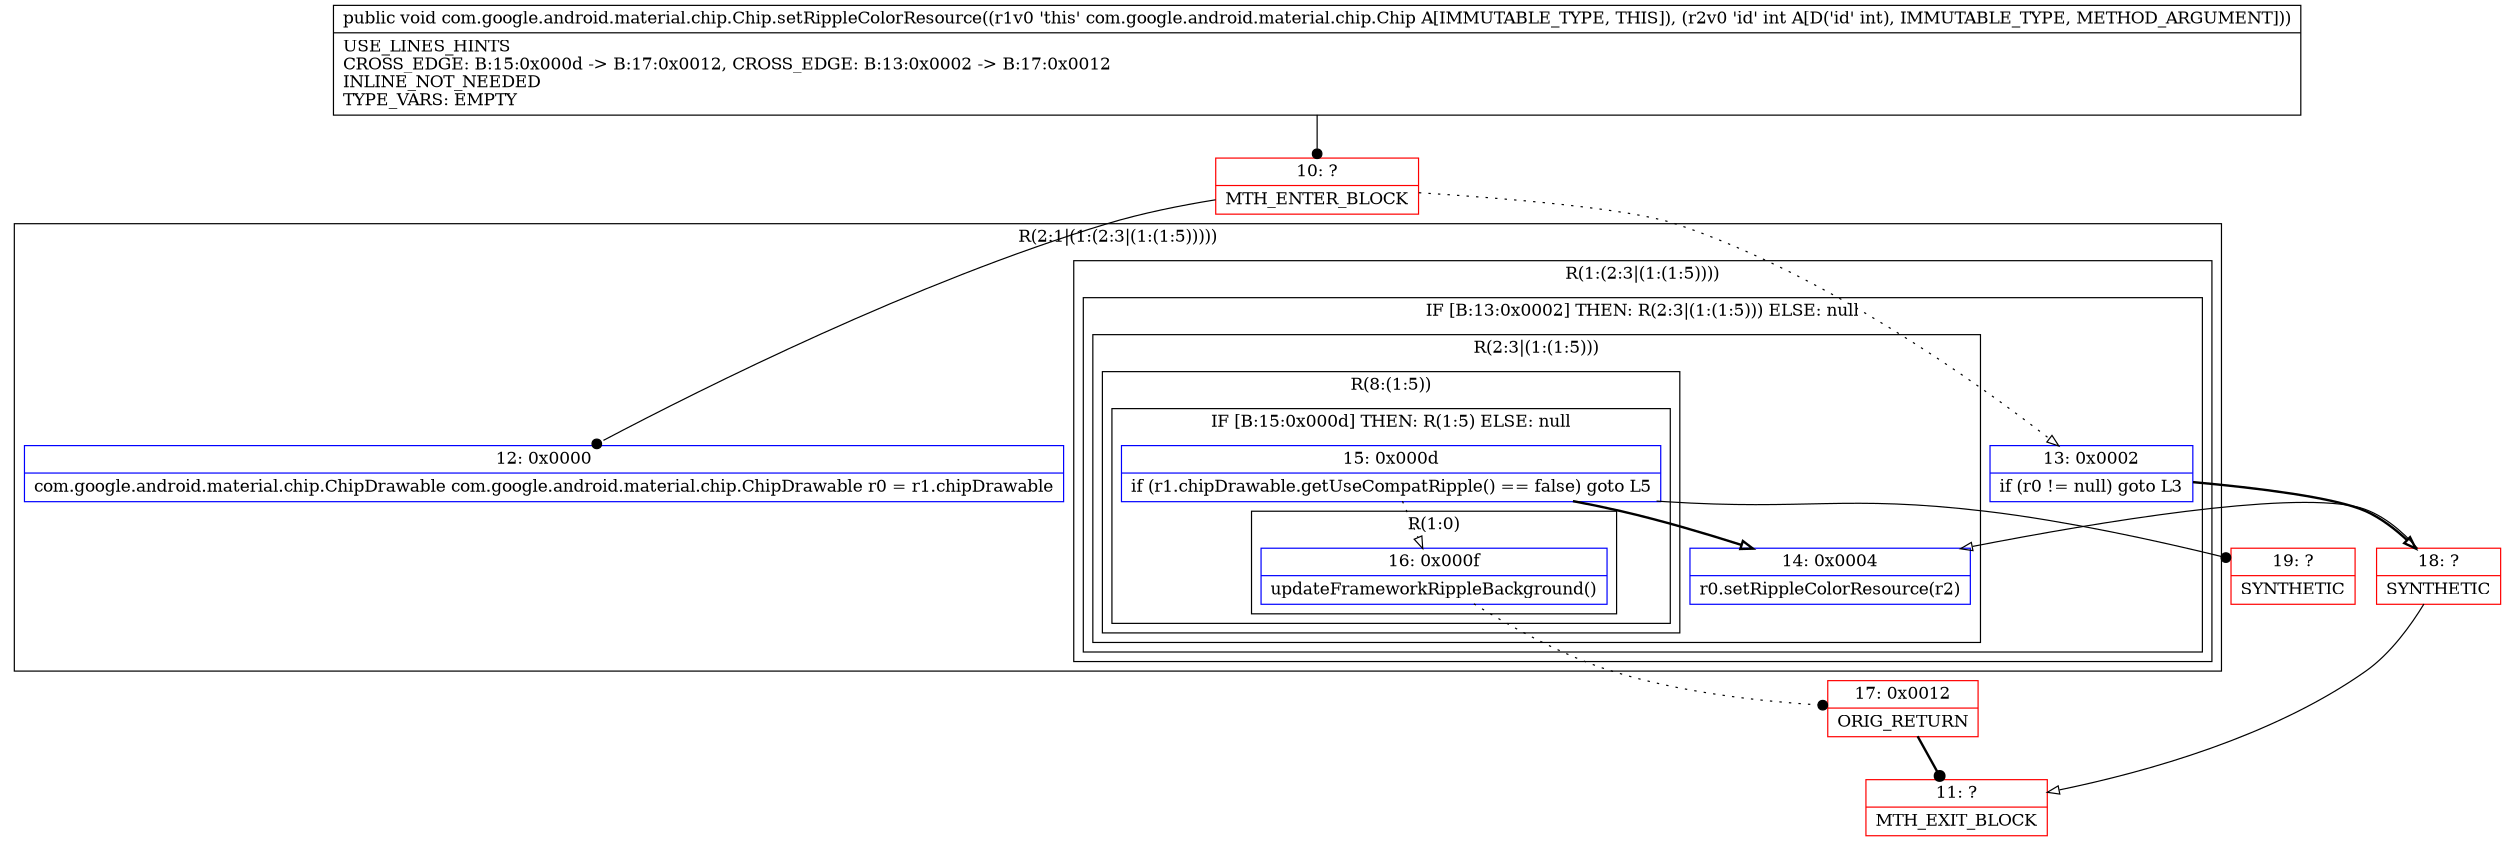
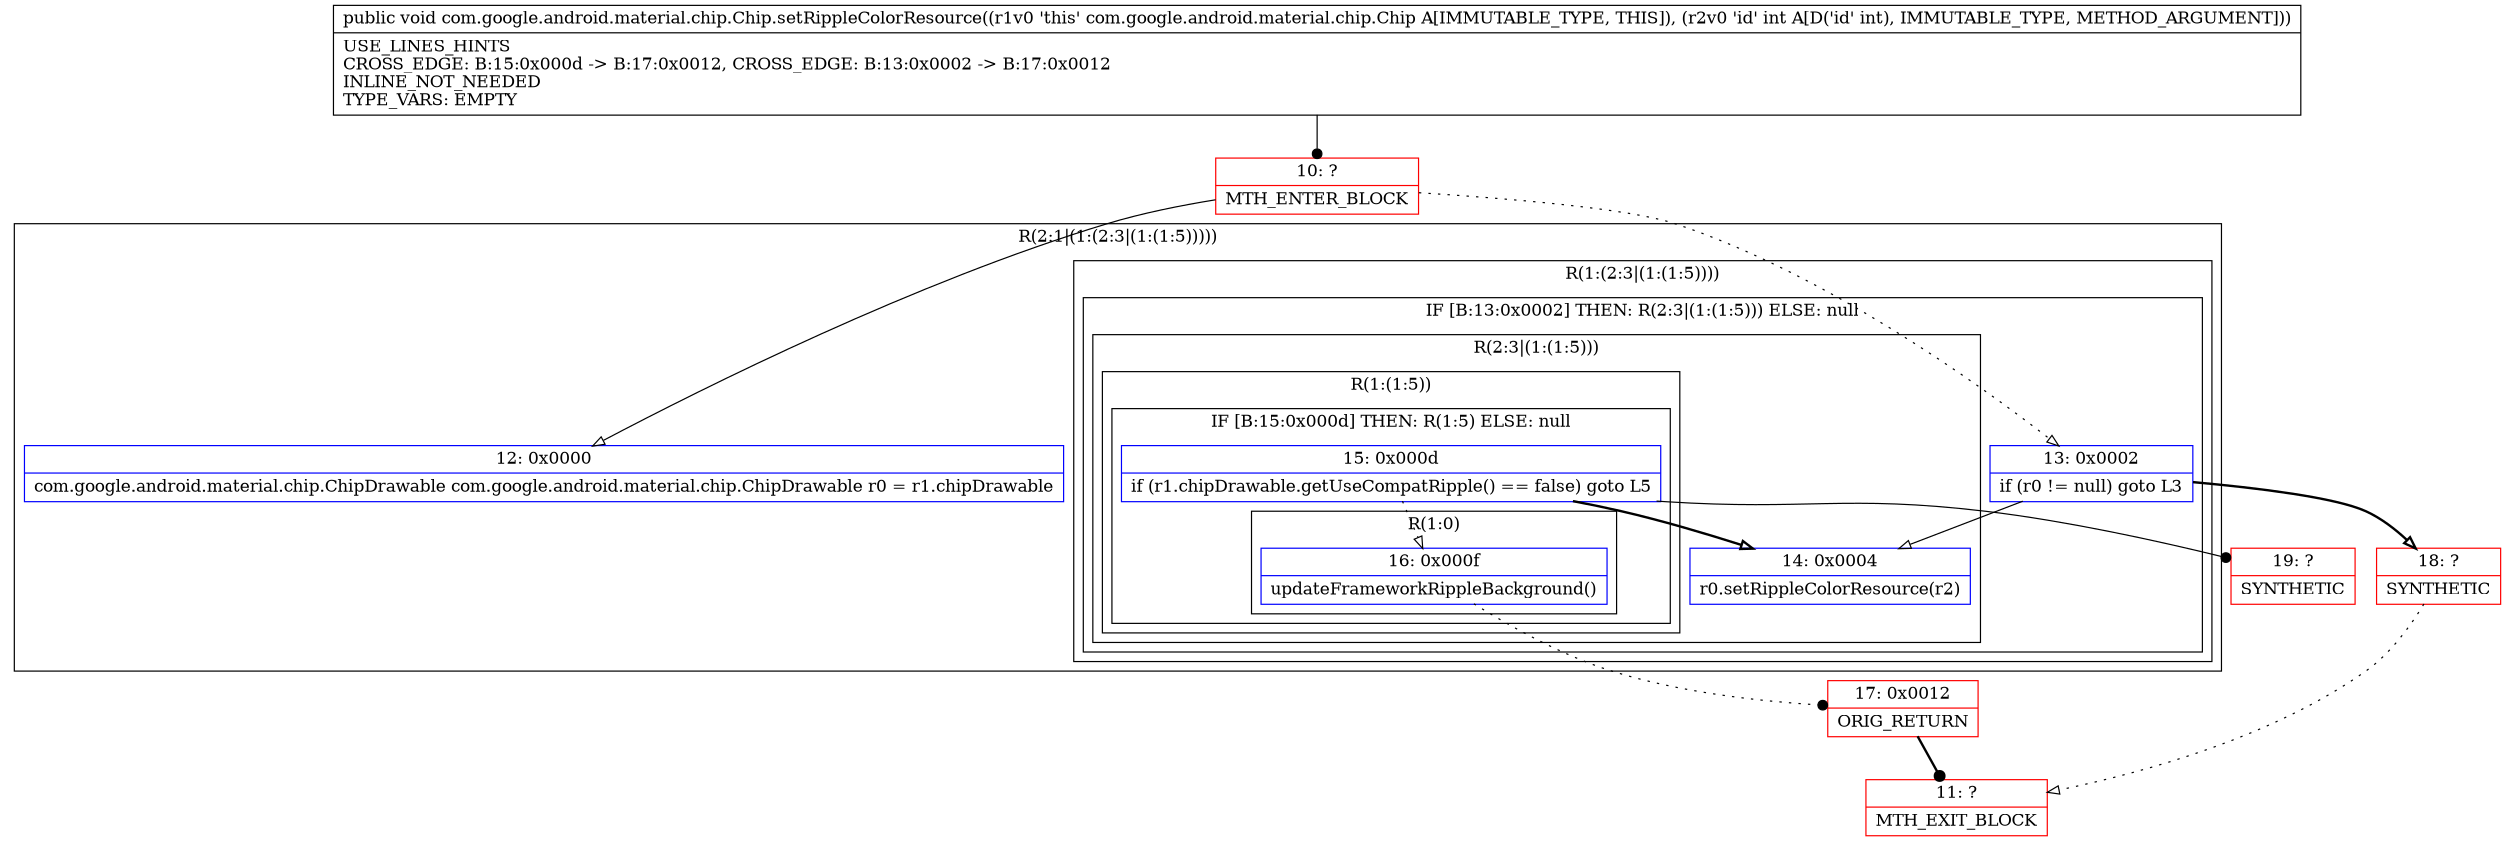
edge "10: ?" -> "12: 0x0000": arrowhead dot -> onormal
cluster "R(8:(1:5))": label "R(8:(1:5))" -> "R(1:(1:5))"
edge "18: ?" -> "14: 0x0004": now "13: 0x0002" -> "14: 0x0004"
edge "18: ?" -> "11: ?": style solid -> dotted
